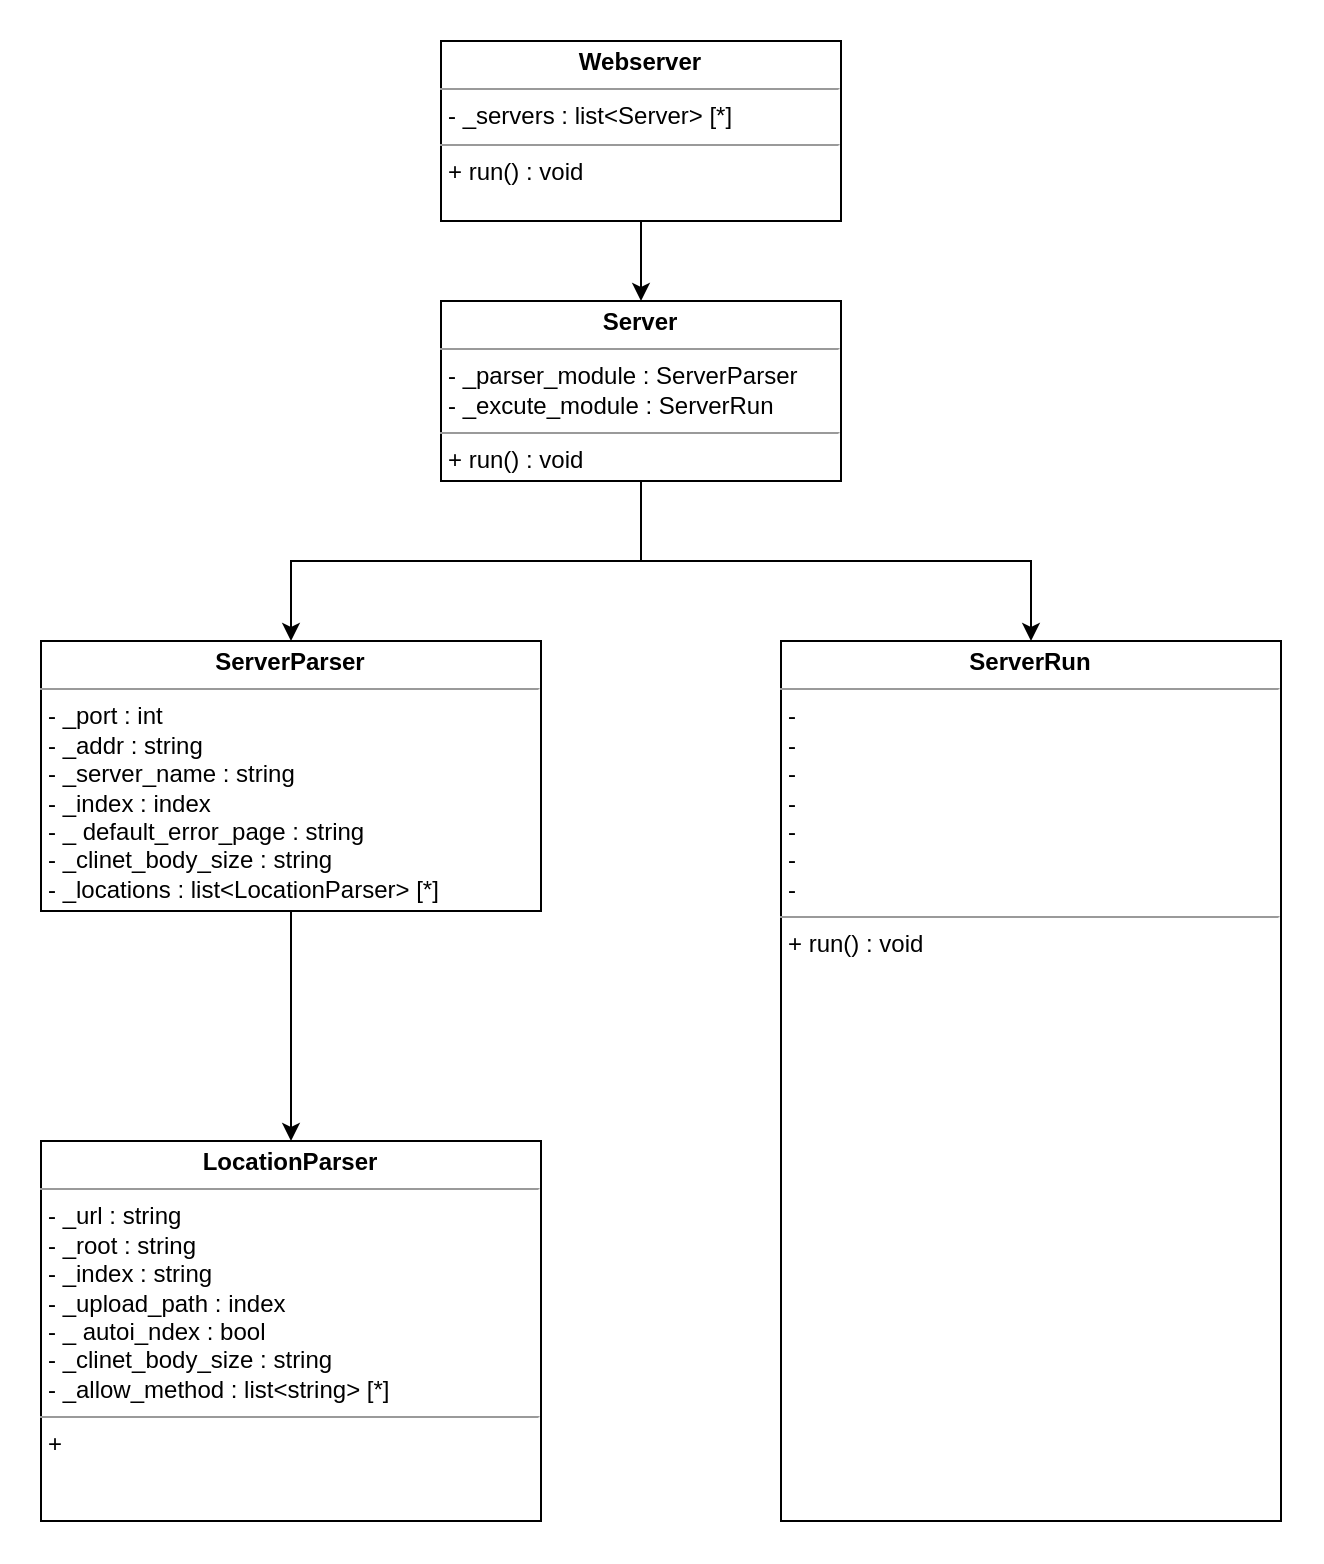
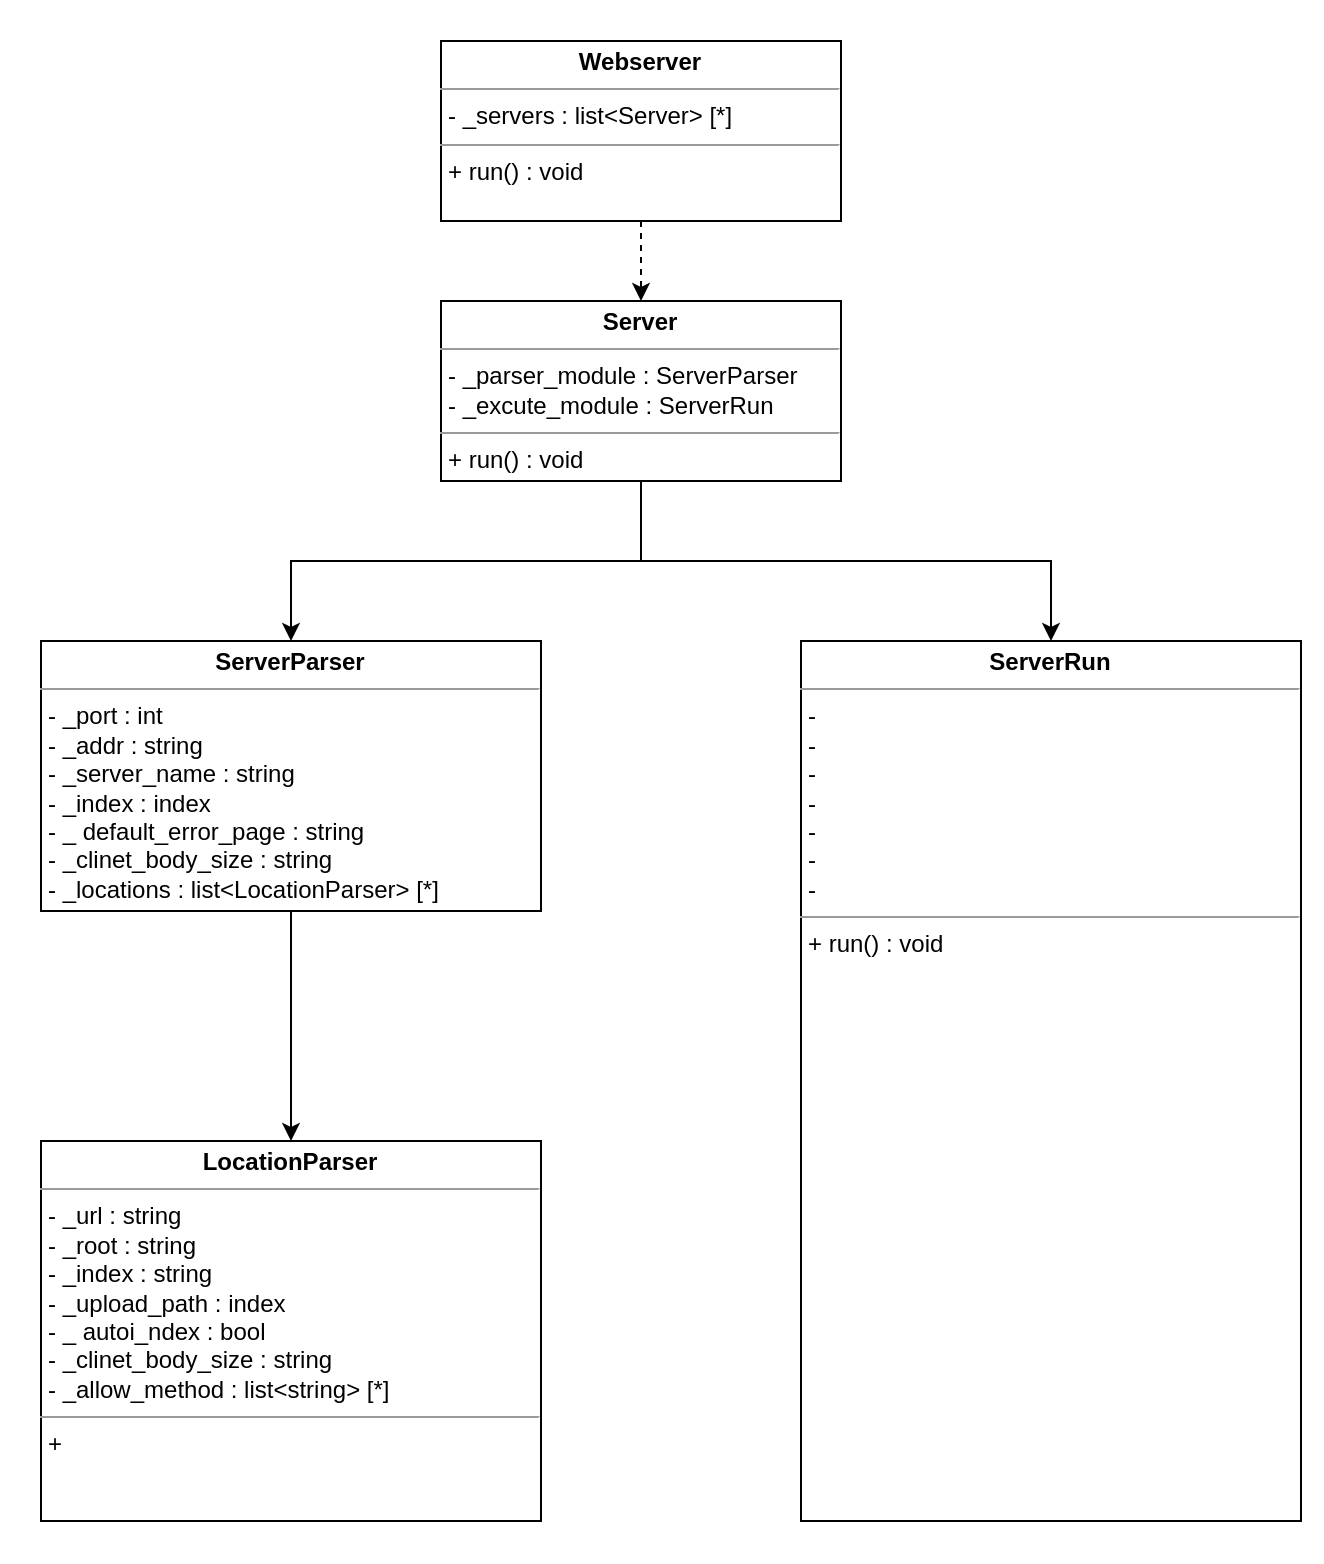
edge "Webserver - _servers : list<Server> [*] + run() : void" -> "Server - _parser_module : ServerParser - _excute_module : ServerRun + run() : void": style solid -> dashed
node "ServerRun - - - - - - - + run() : void": moved (1031, 1081) -> (1051, 1081)
